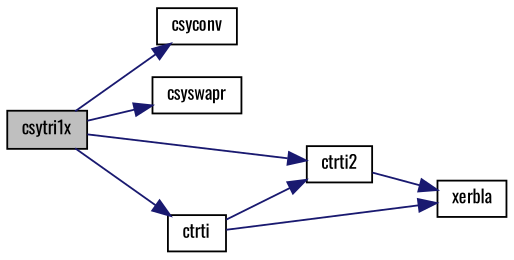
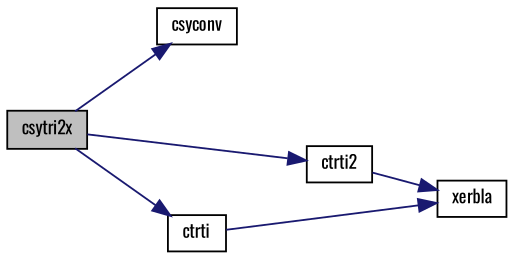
node "csyswapr": removed
node "csytri1x": label "csytri1x" -> "csytri2x"
edge "ctrti" -> "ctrti2": removed
